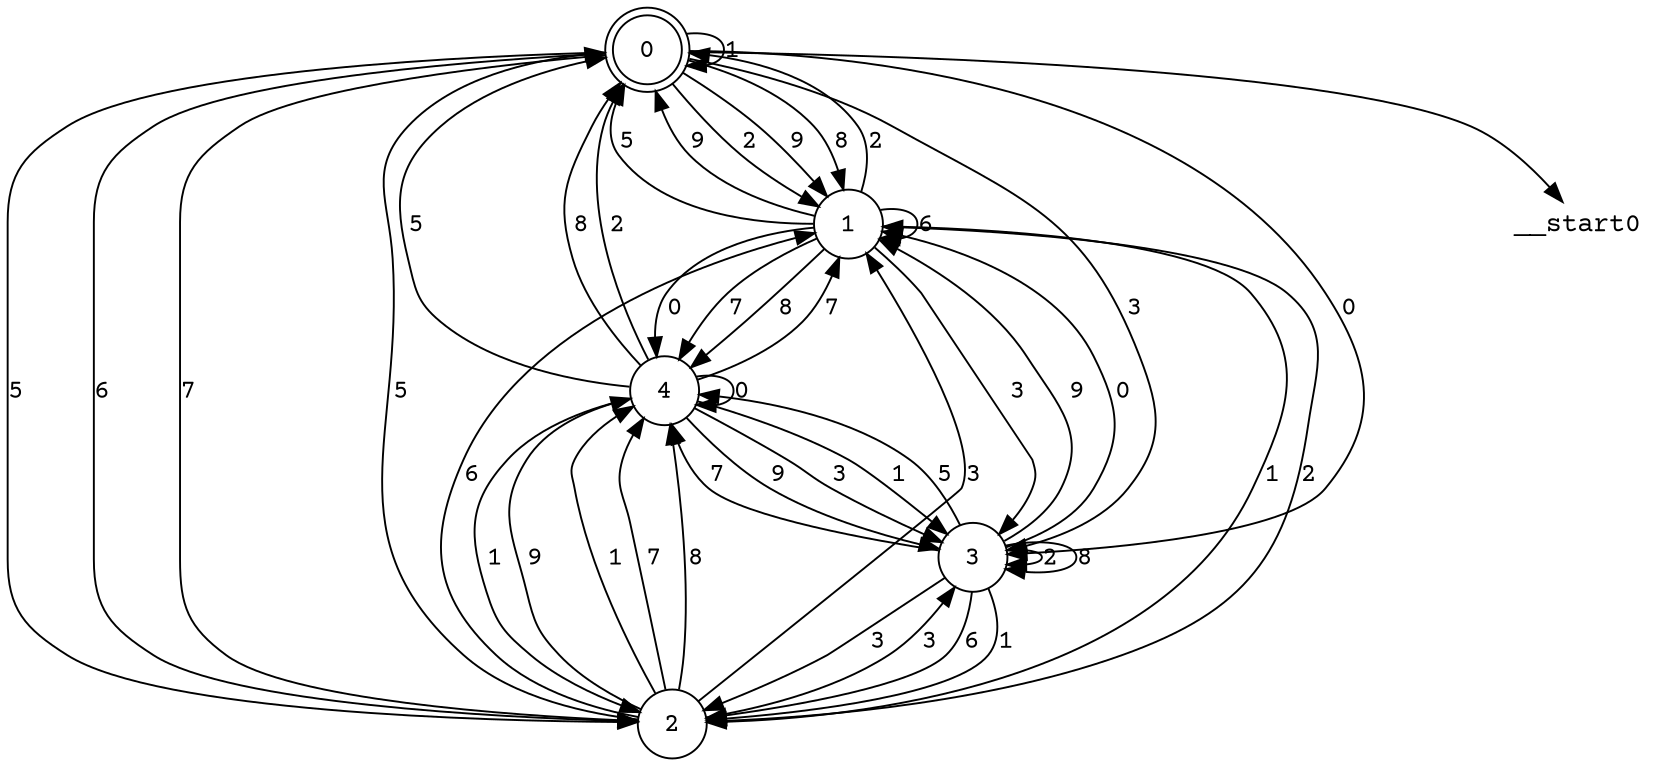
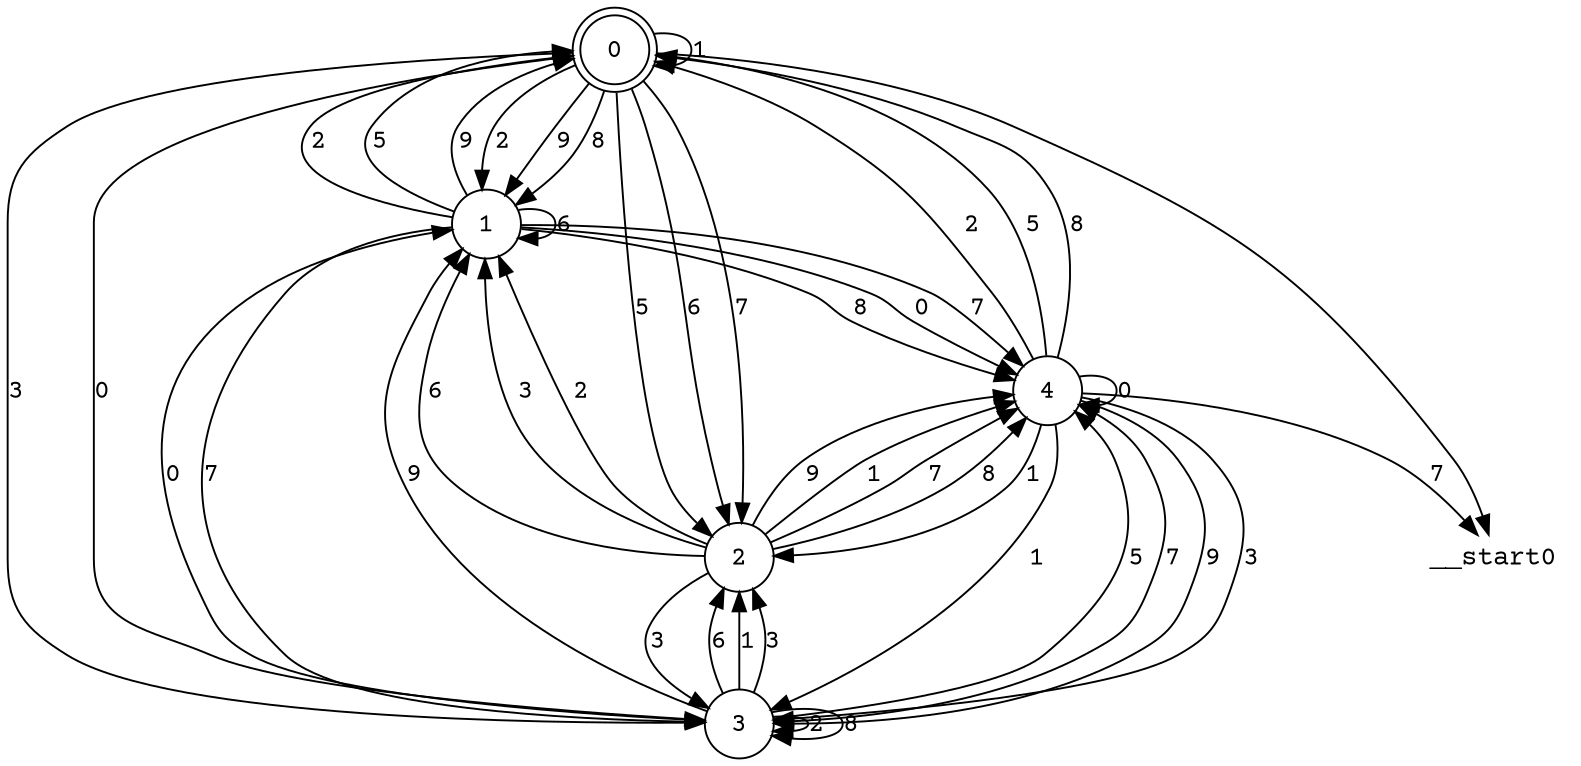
edge "4" -> "1": now "4" -> "__start0"
edge "1" -> "3": label "3" -> "7"
edge "2" -> "0": removed, label "5"
edge "1" -> "2": removed, label "1"
